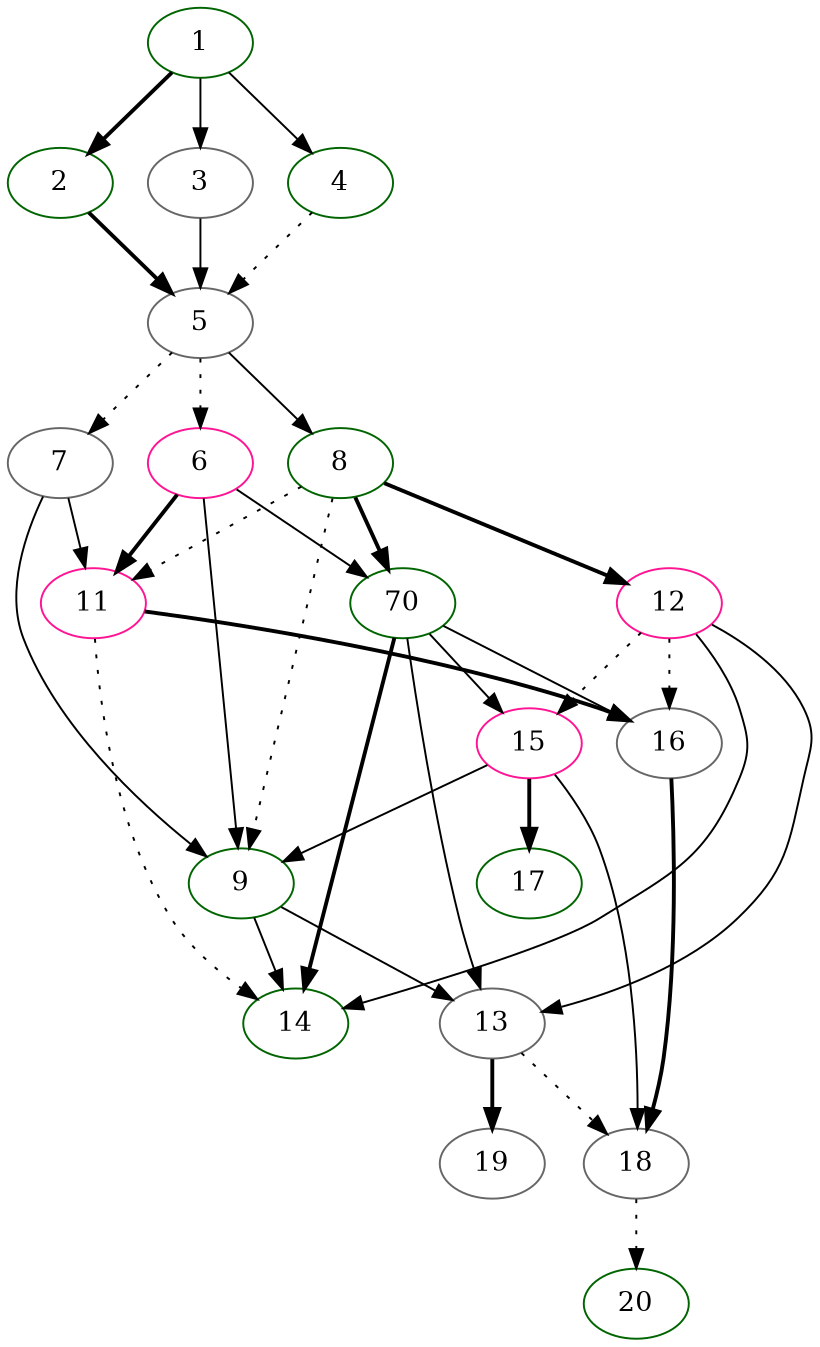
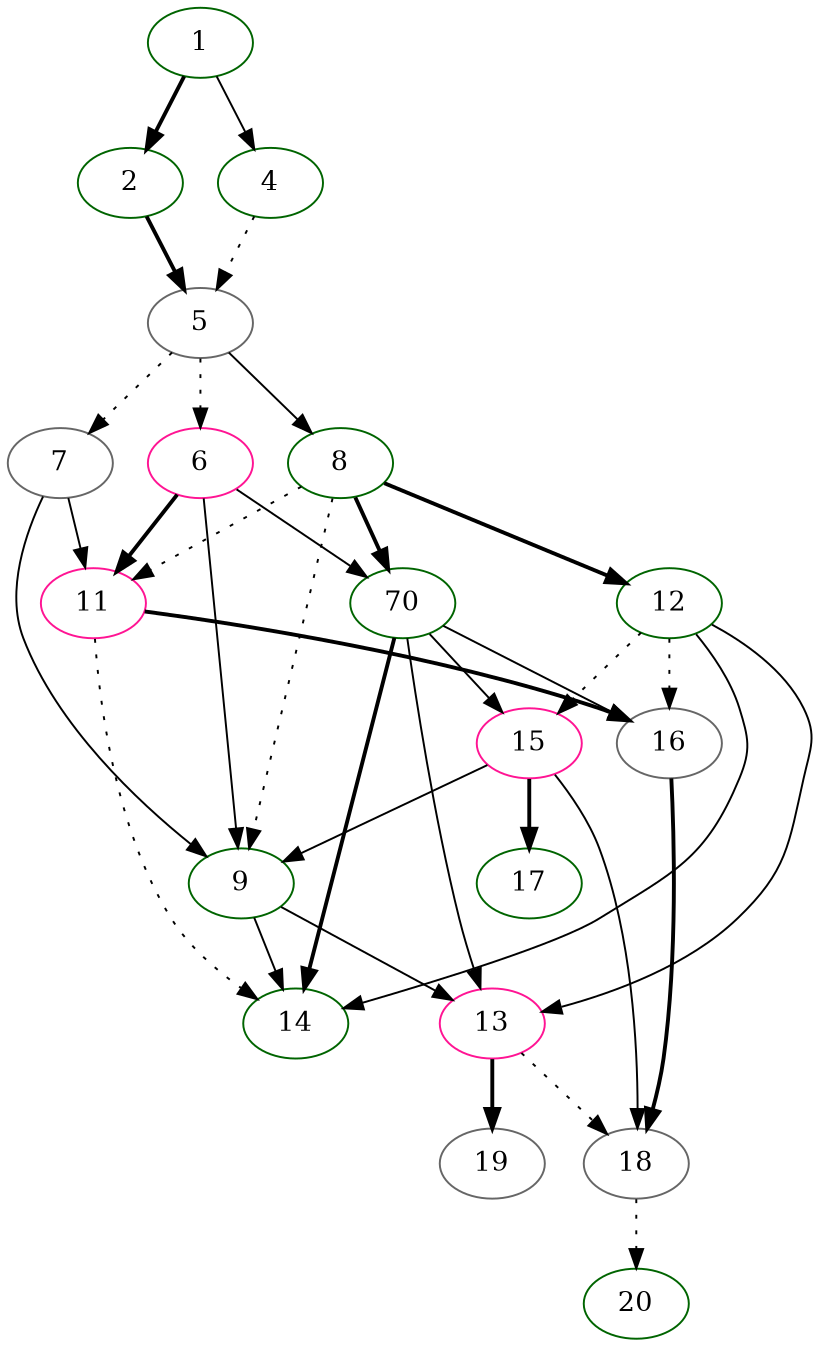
node "3": removed
node "12": color deeppink -> darkgreen
node "13": color gray40 -> deeppink
